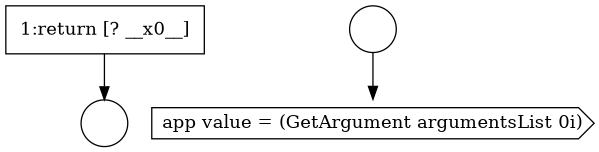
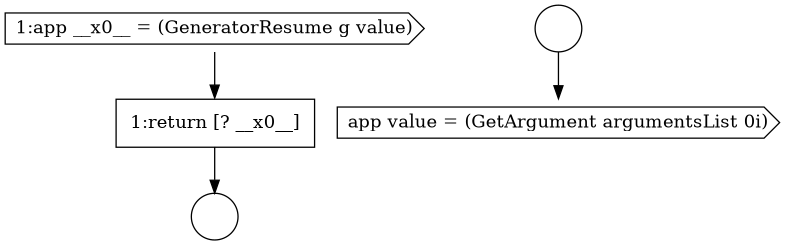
node "1:app __x0__ = (GeneratorResume g value)": added
